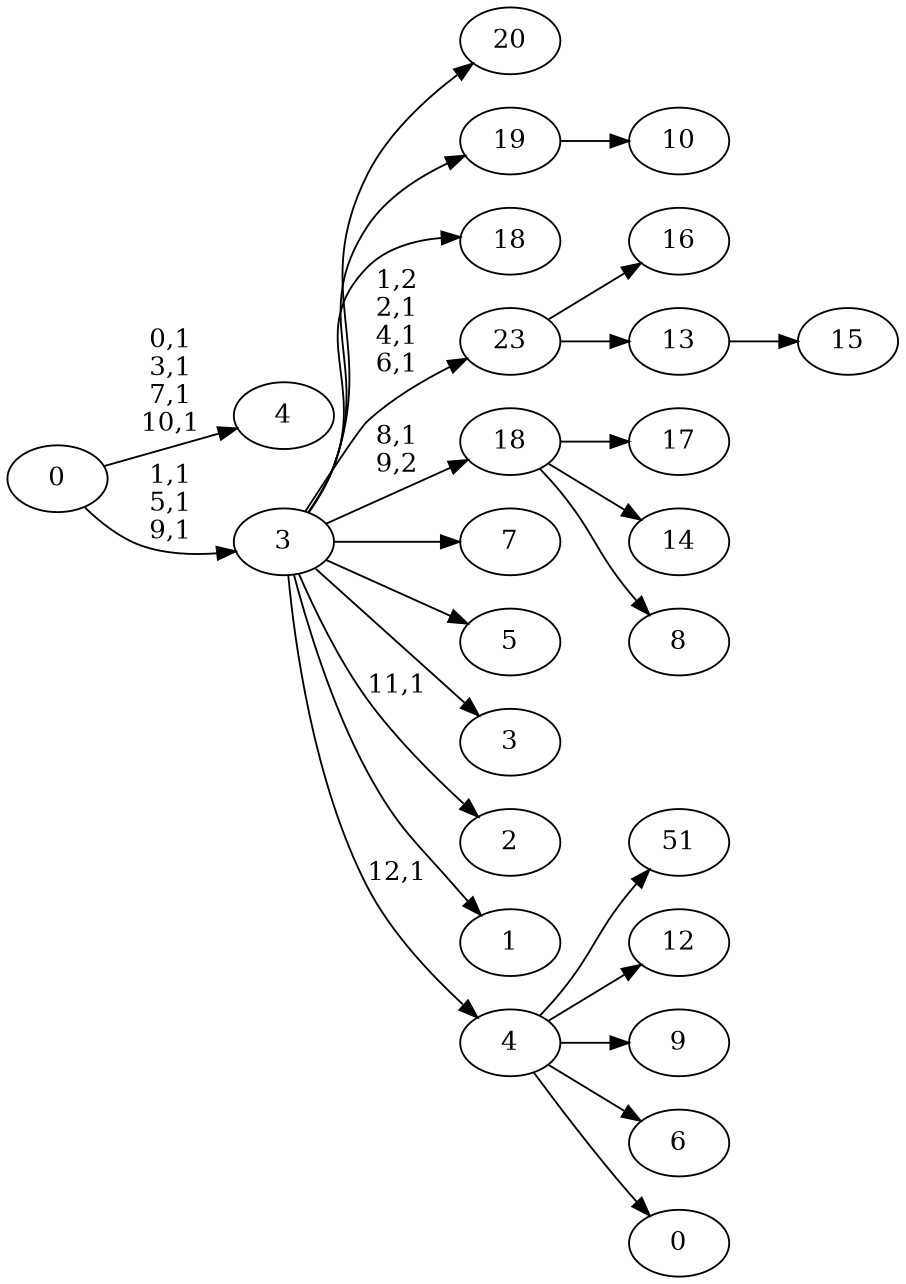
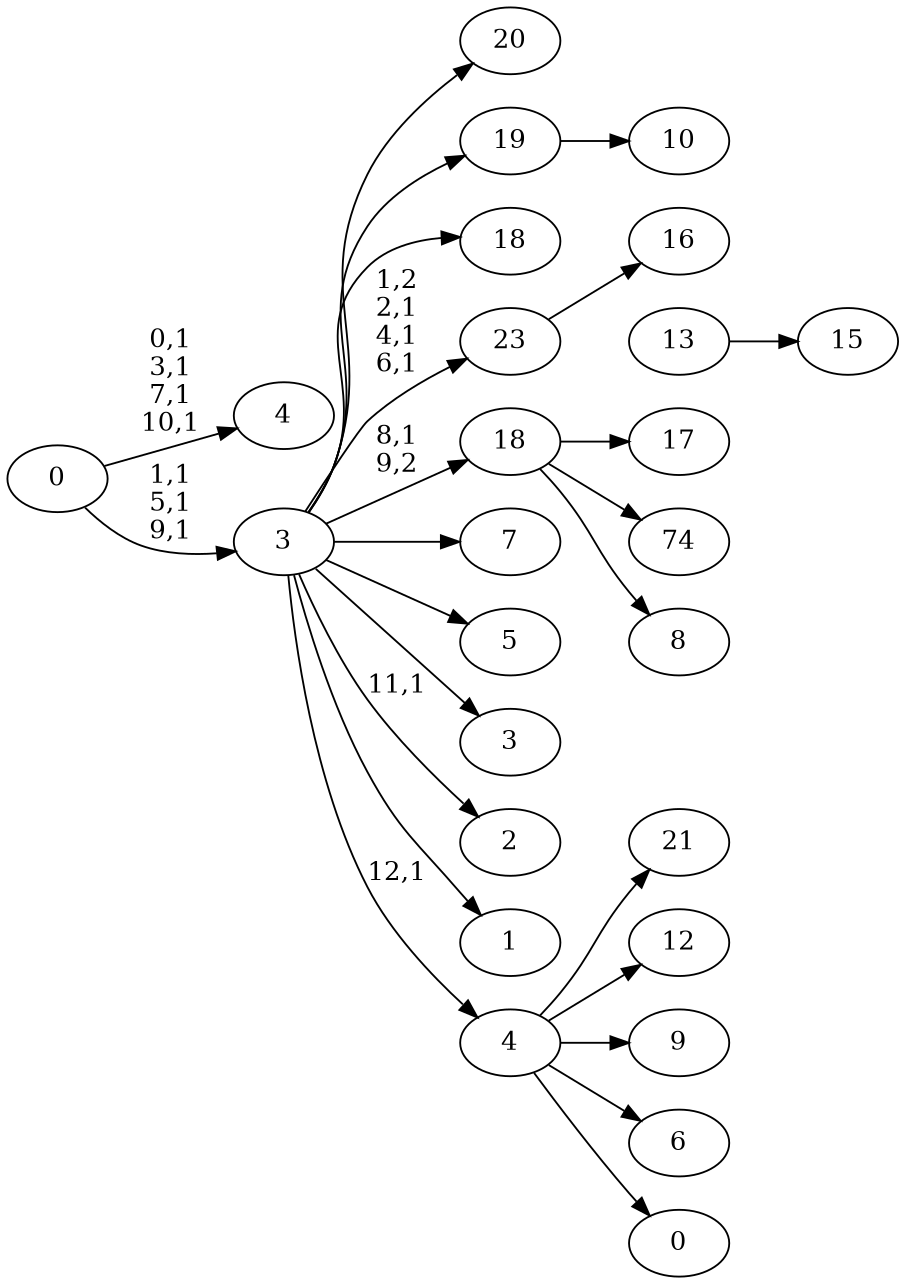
edge "23" -> "13": removed
node "14": label "14" -> "74"
node "51": label "51" -> "21"
